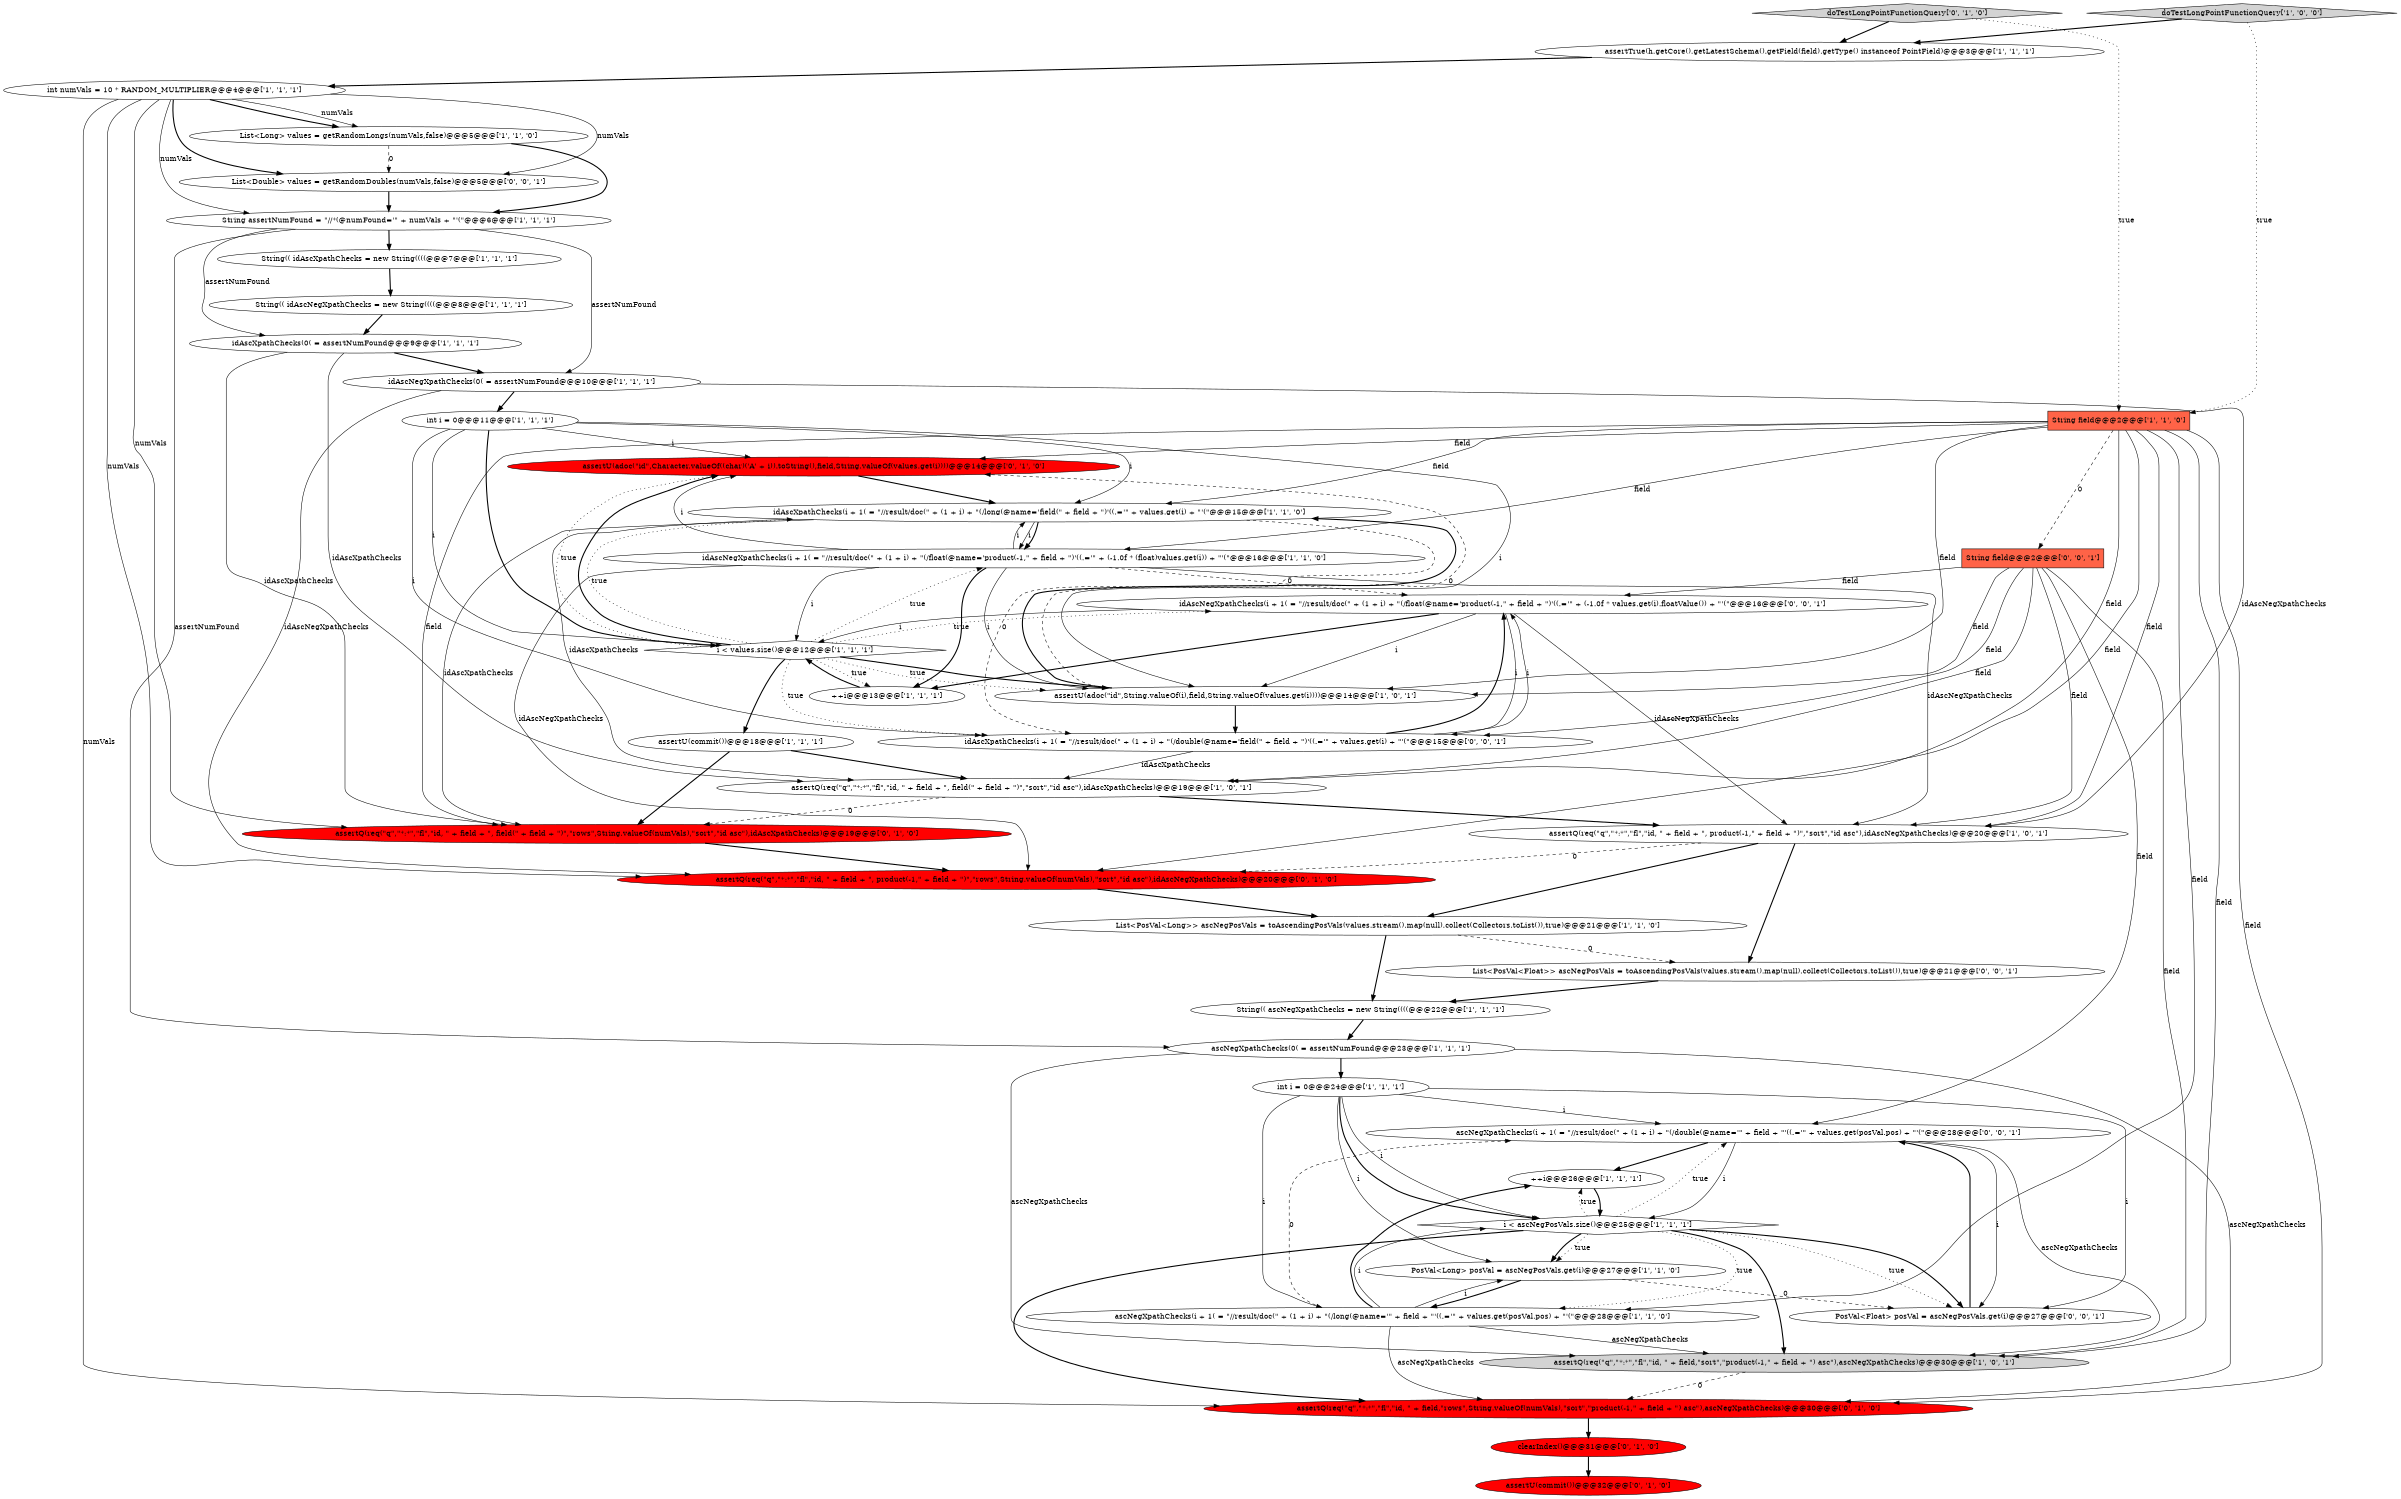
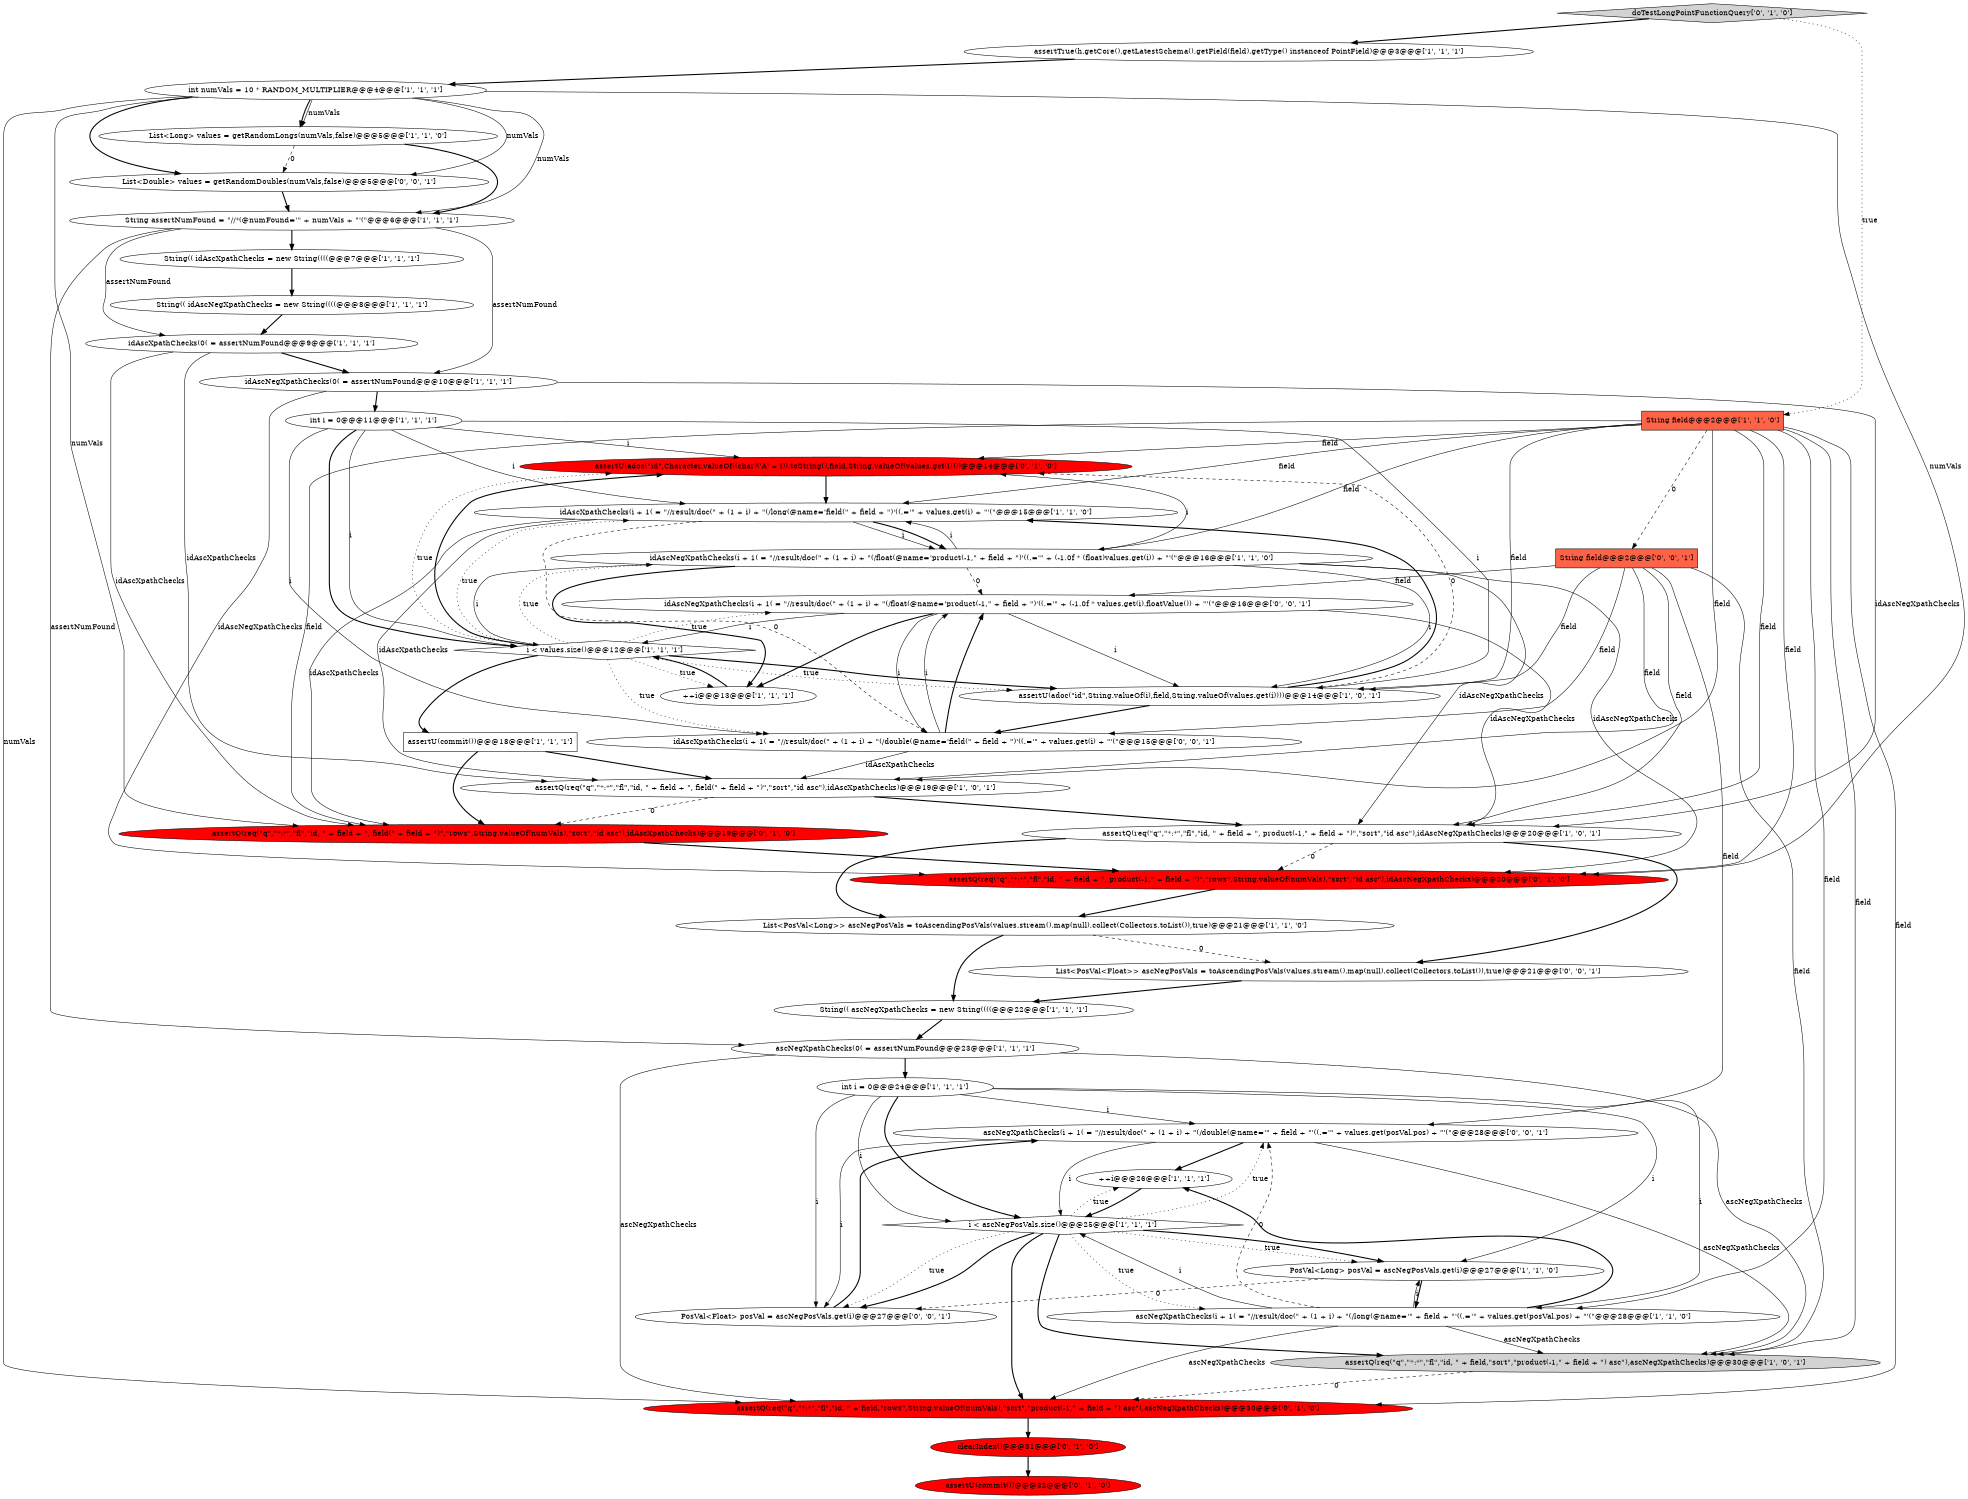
node "doTestLongPointFunctionQuery['1', '0', '0']": removed
node "assertU(commit())@@@18@@@['1', '1', '1']": shape ellipse -> box
